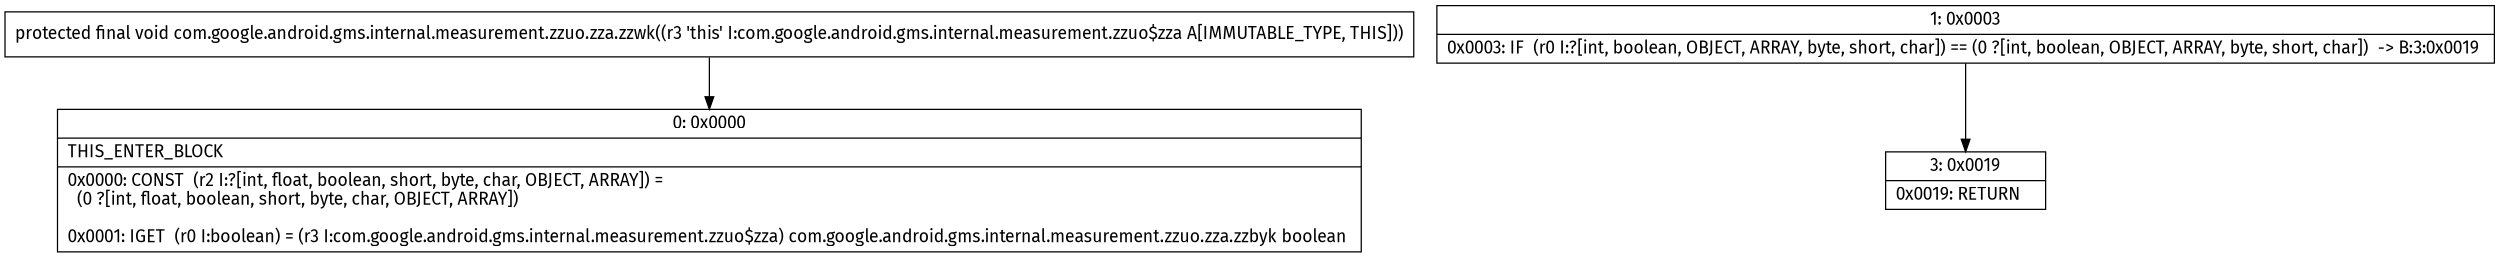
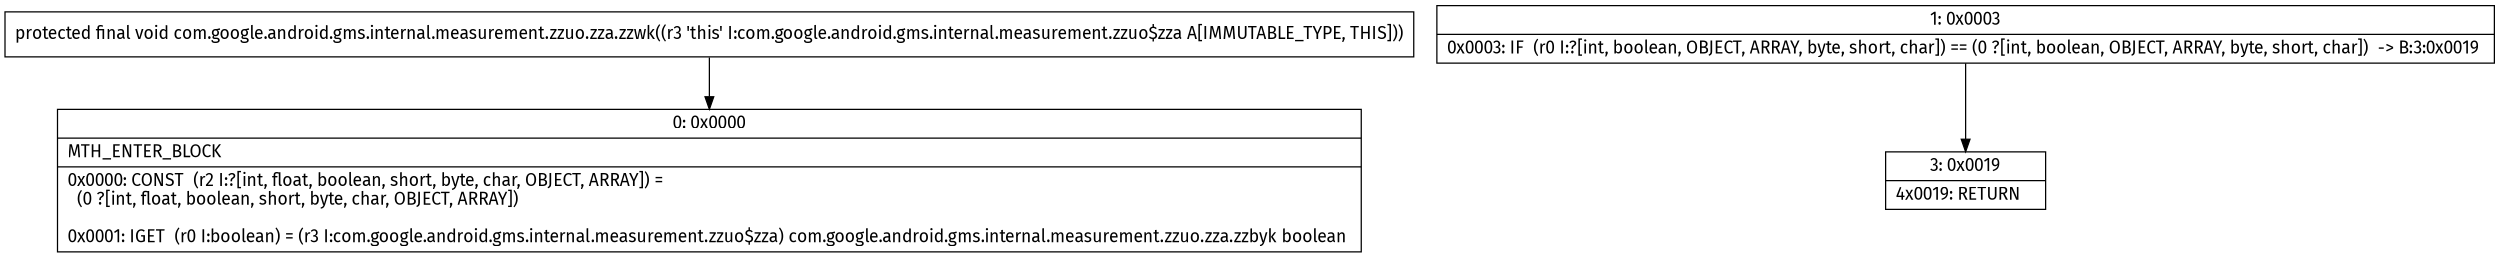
node "0: 0x0000": text "THIS_ENTER_BLOCK" -> "MTH_ENTER_BLOCK"
node "3: 0x0019": text "0x0019: RETURN" -> "4x0019: RETURN"
